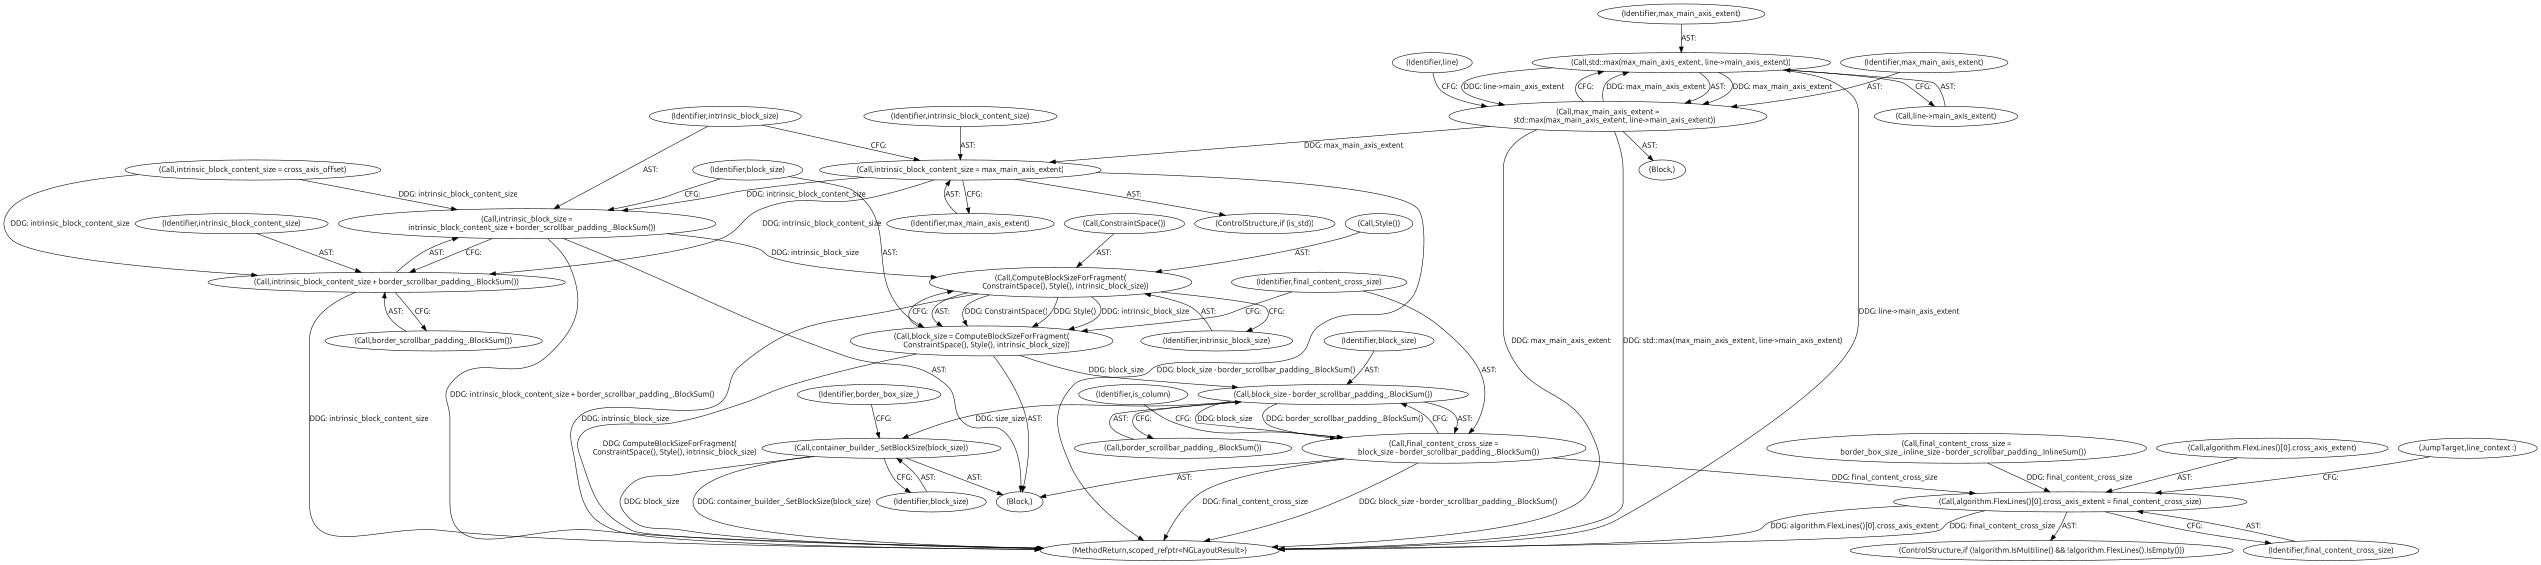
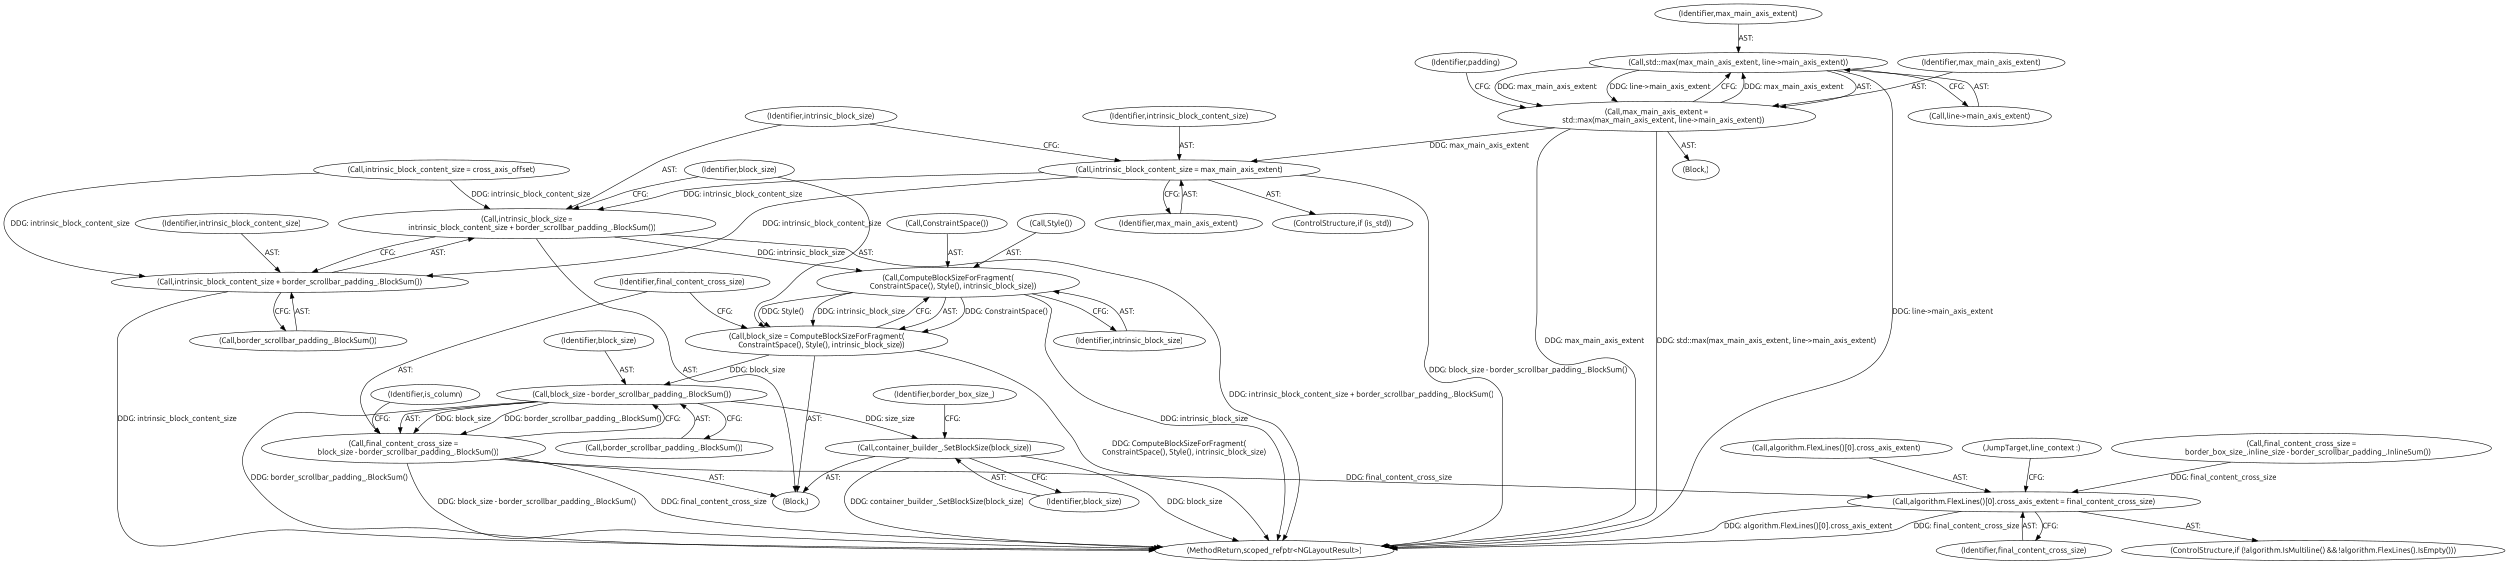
node "(Identifier,line)": label "(Identifier,line)" -> "(Identifier,padding)"
edge "(Call,block_size - border_scrollbar_padding_.BlockSum())" -> "(MethodReturn,scoped_refptr<NGLayoutResult>)": added, label "DDG: border_scrollbar_padding_.BlockSum()"
